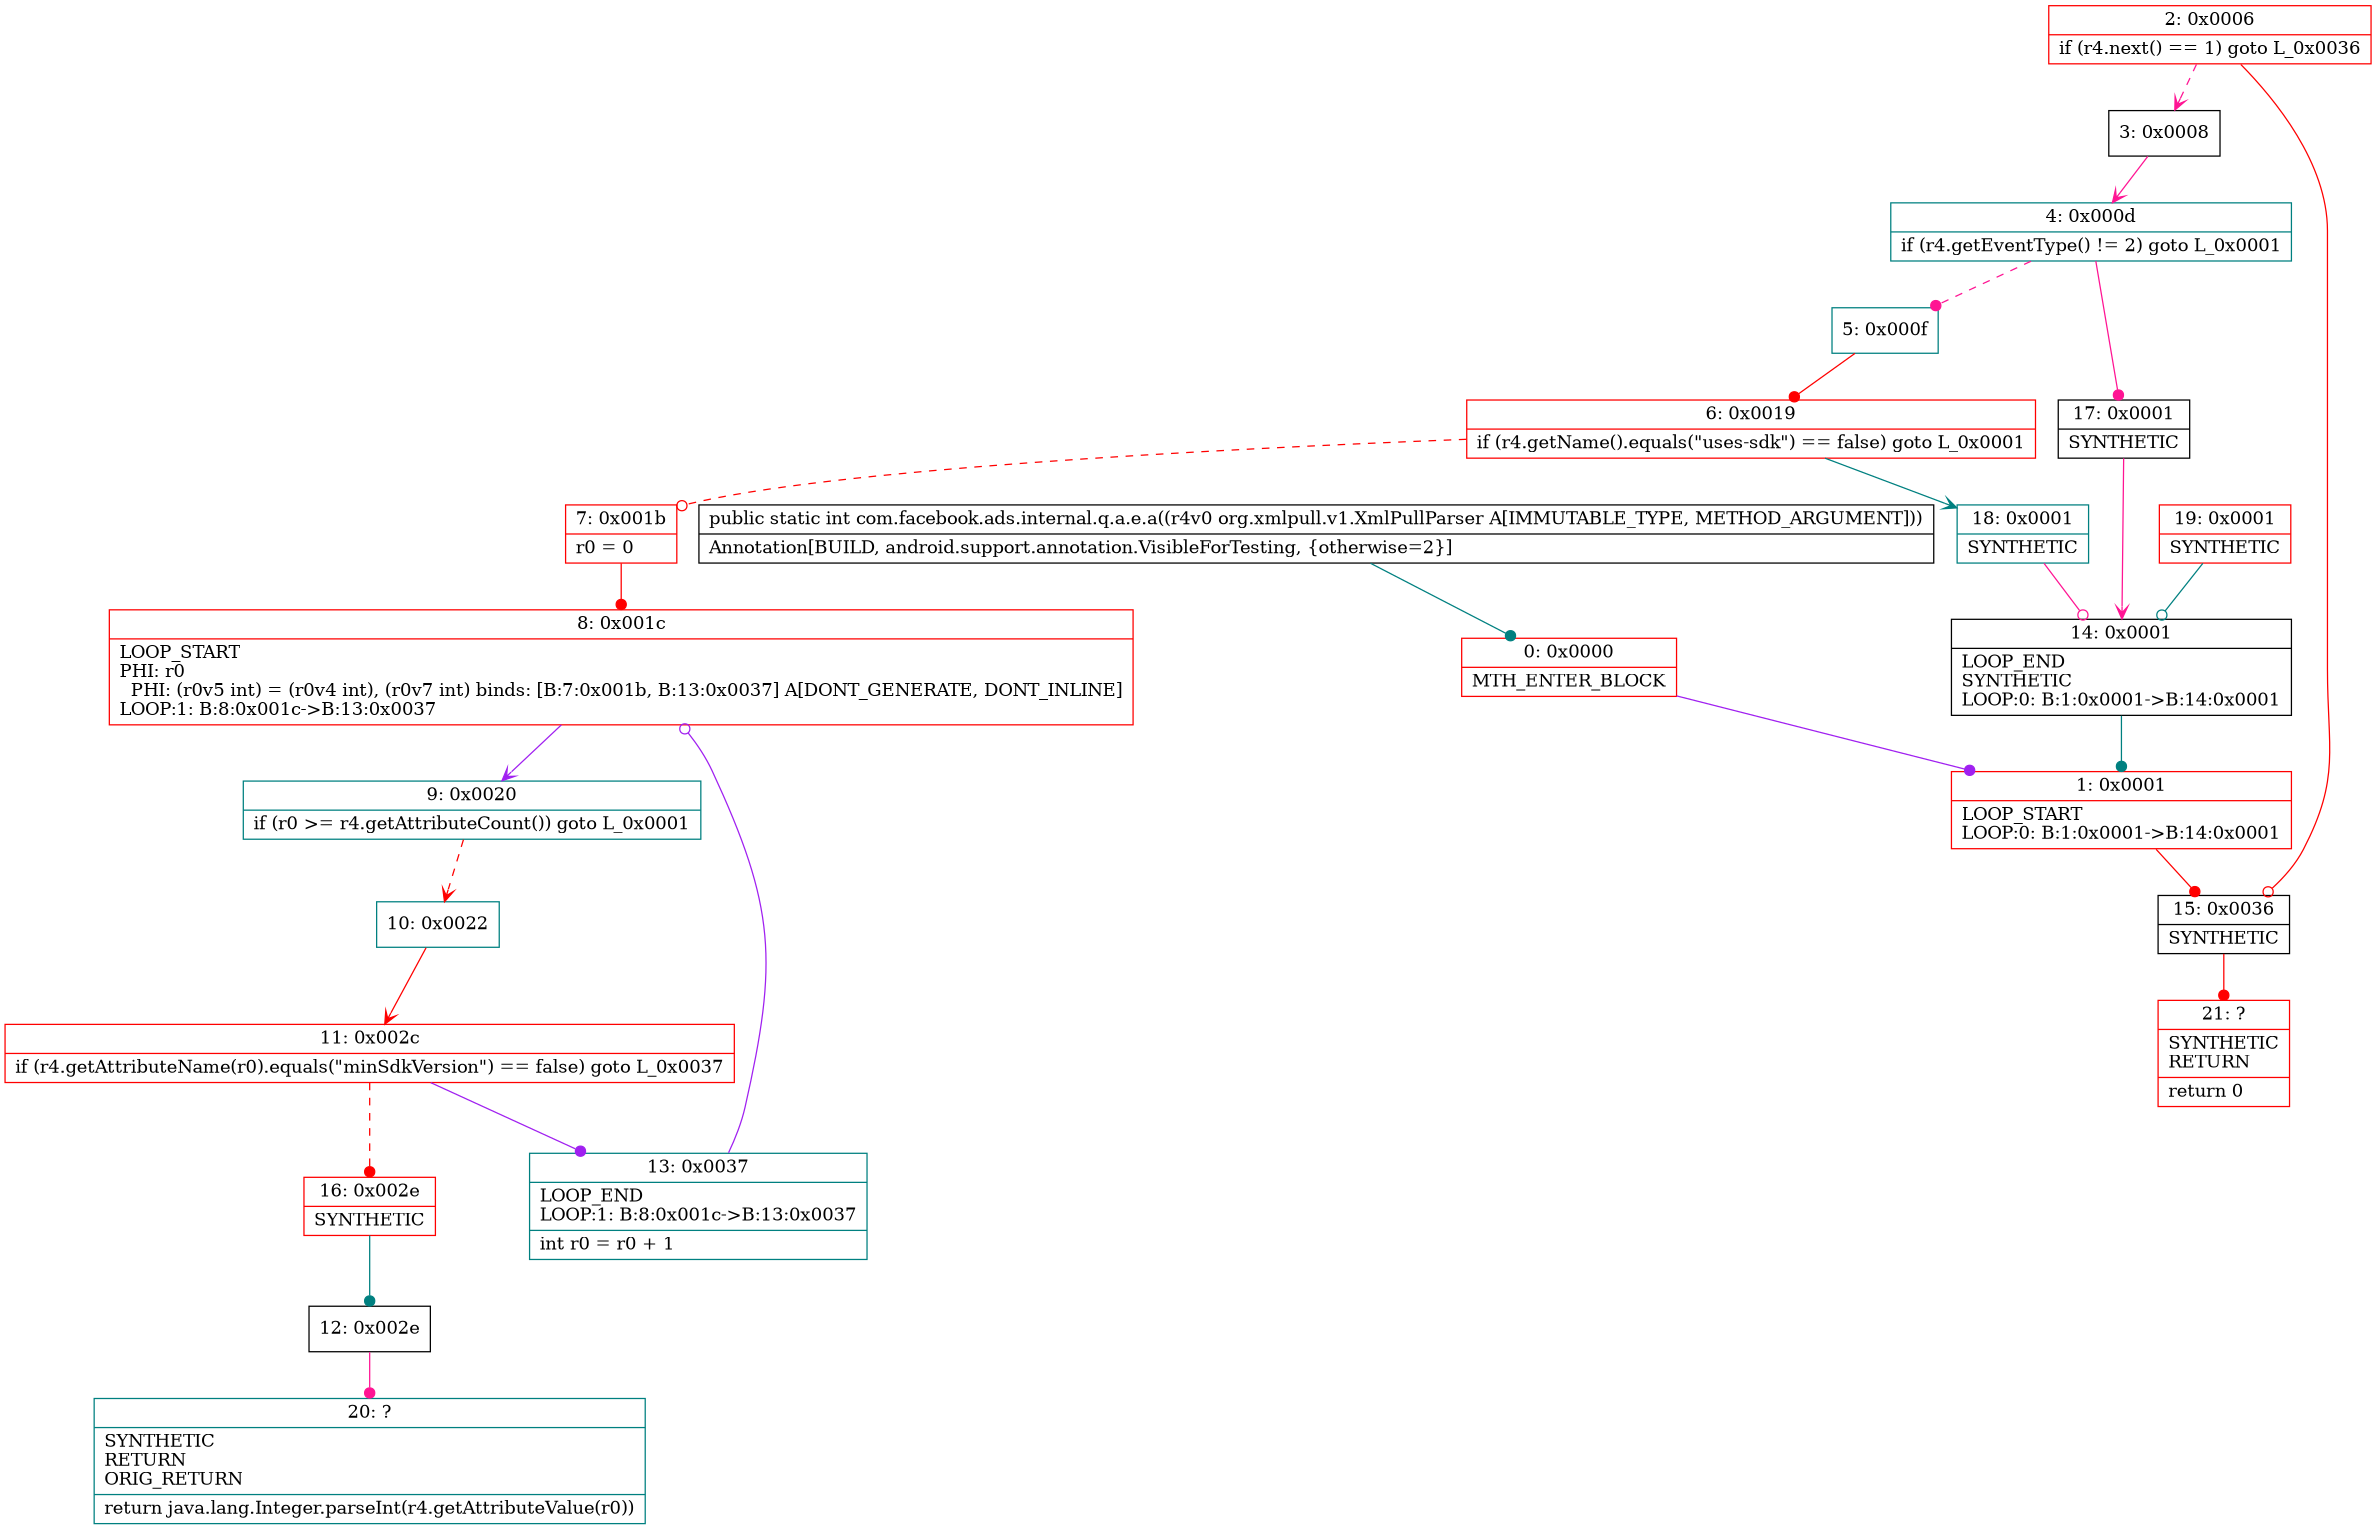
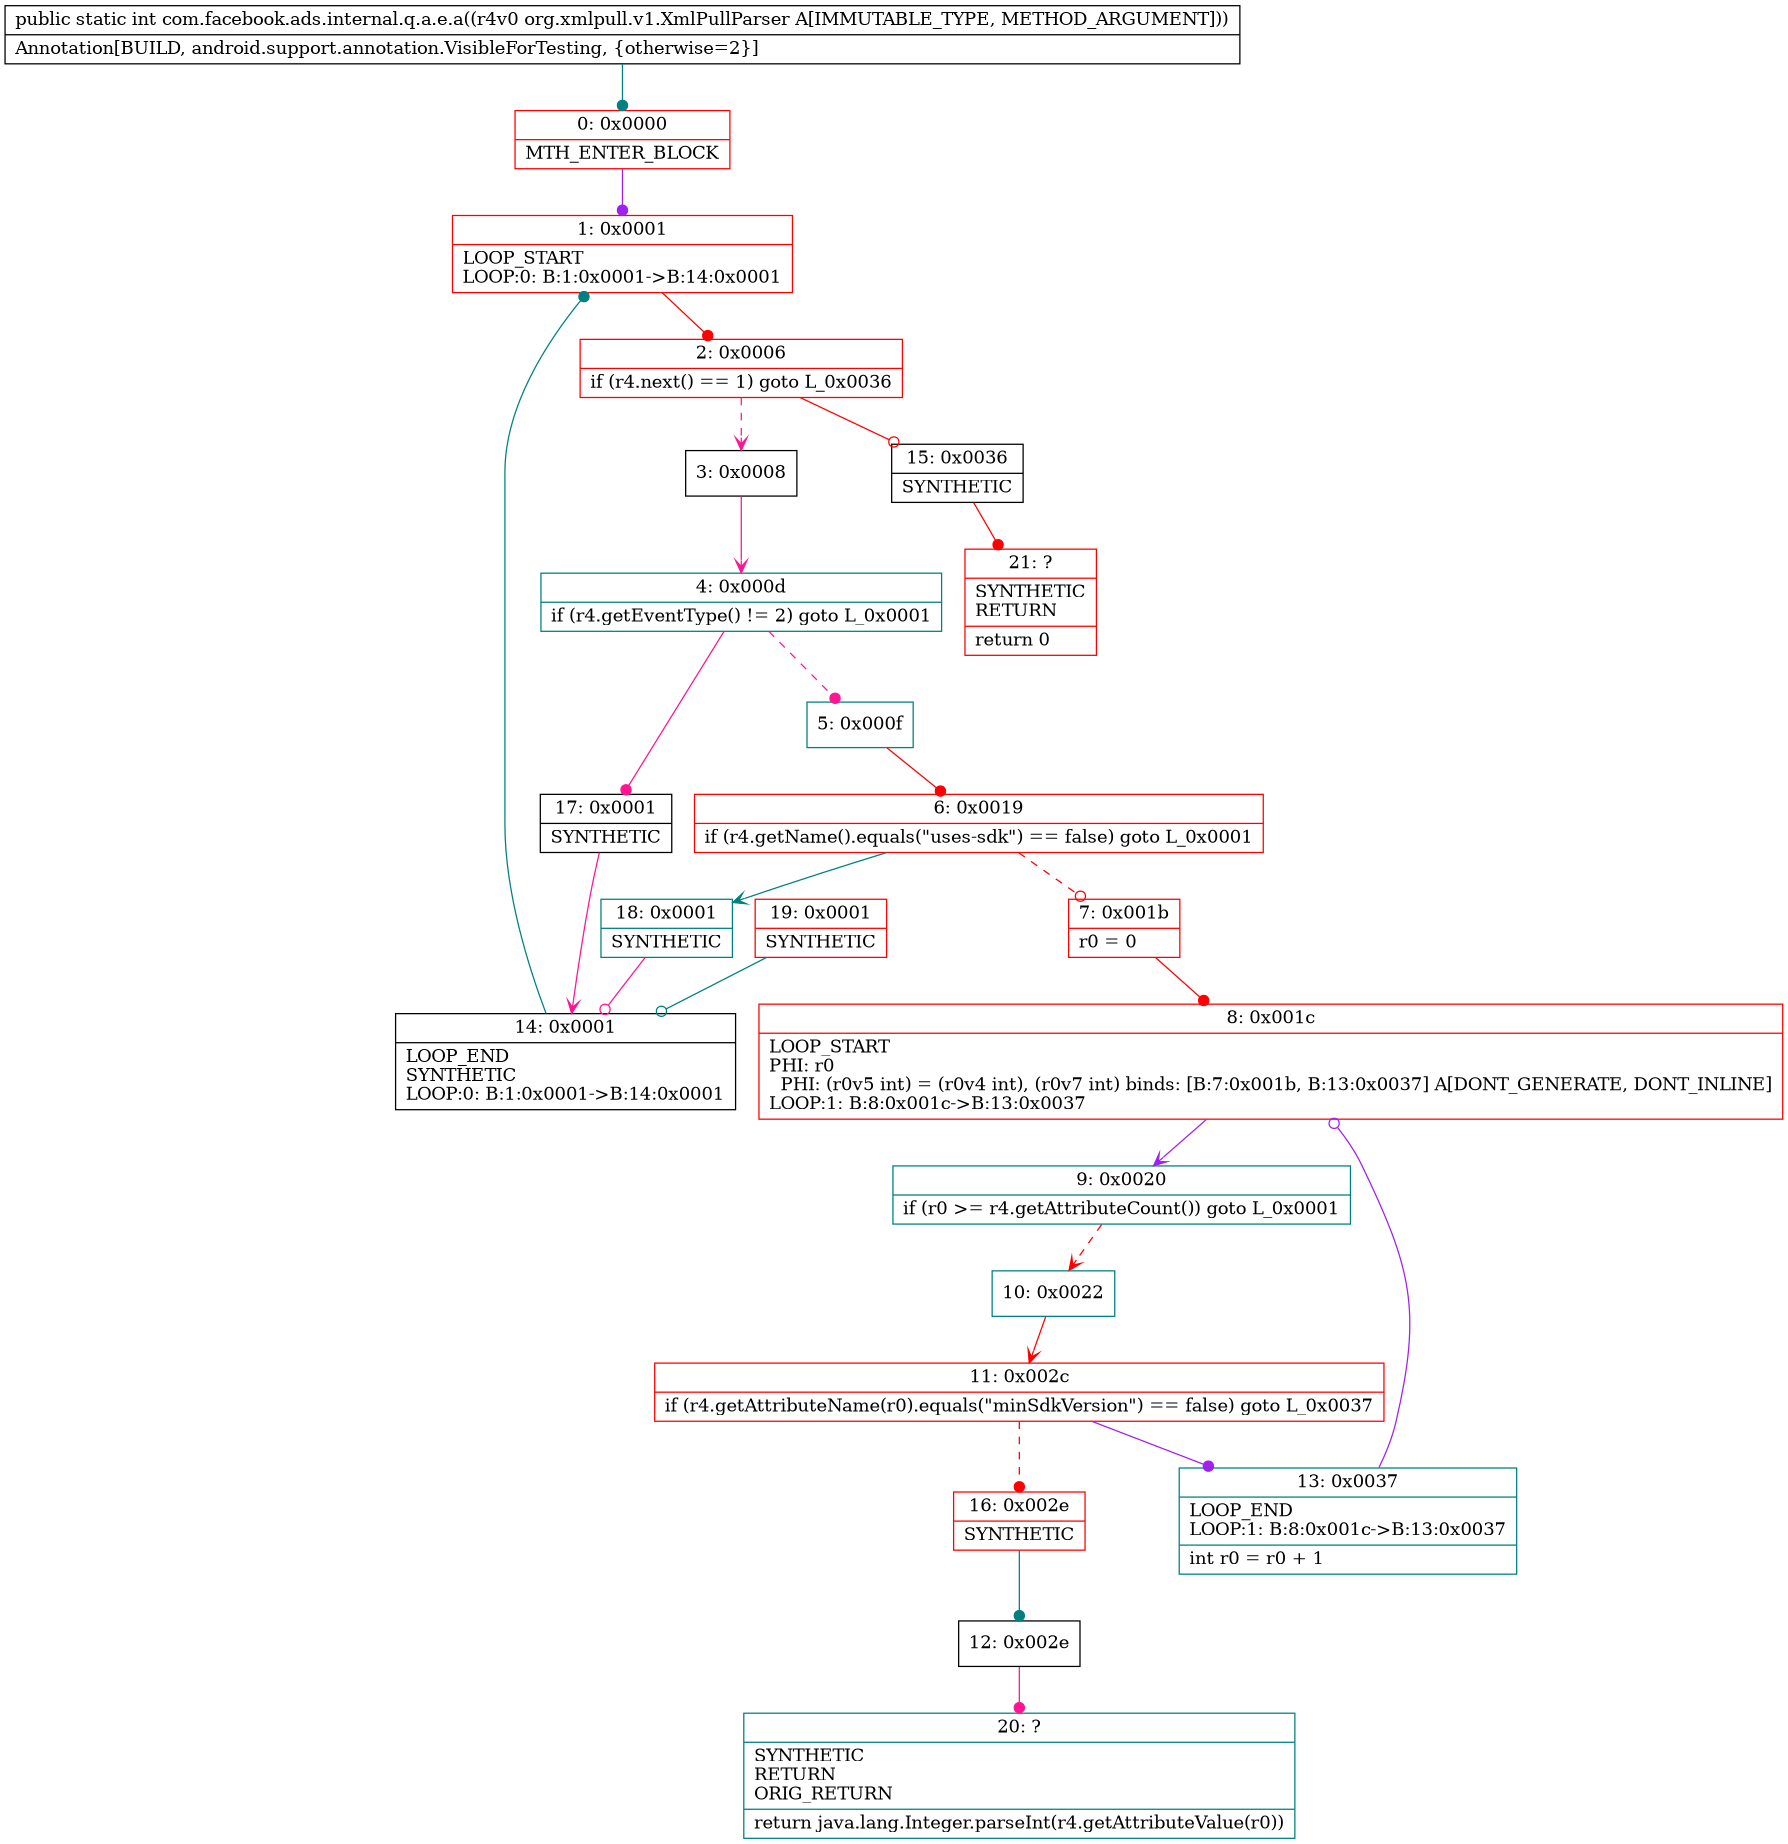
edge "1: 0x0001" -> "15: 0x0036": now "1: 0x0001" -> "2: 0x0006"
